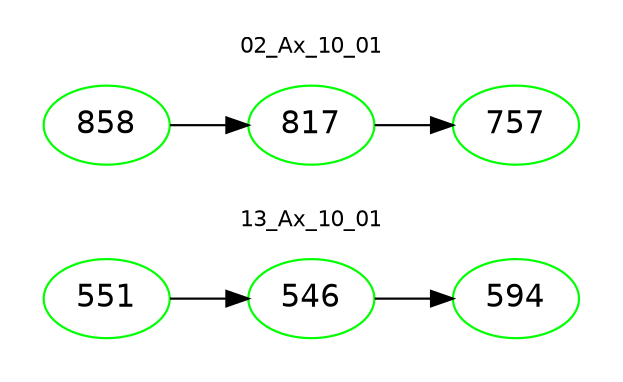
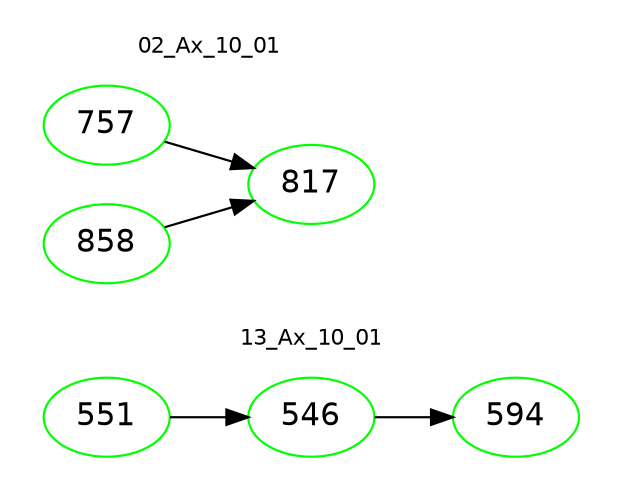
edge "817" -> "757": reversed
